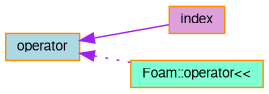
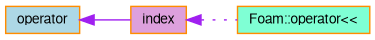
edge "Foam::operator<<" -> "operator": now "Foam::operator<<" -> "index"
